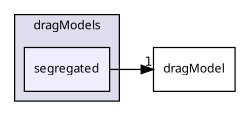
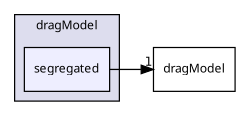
cluster "dragModels": label "dragModels" -> "dragModel"
